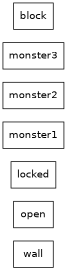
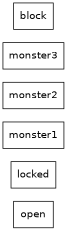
node "wall": removed
